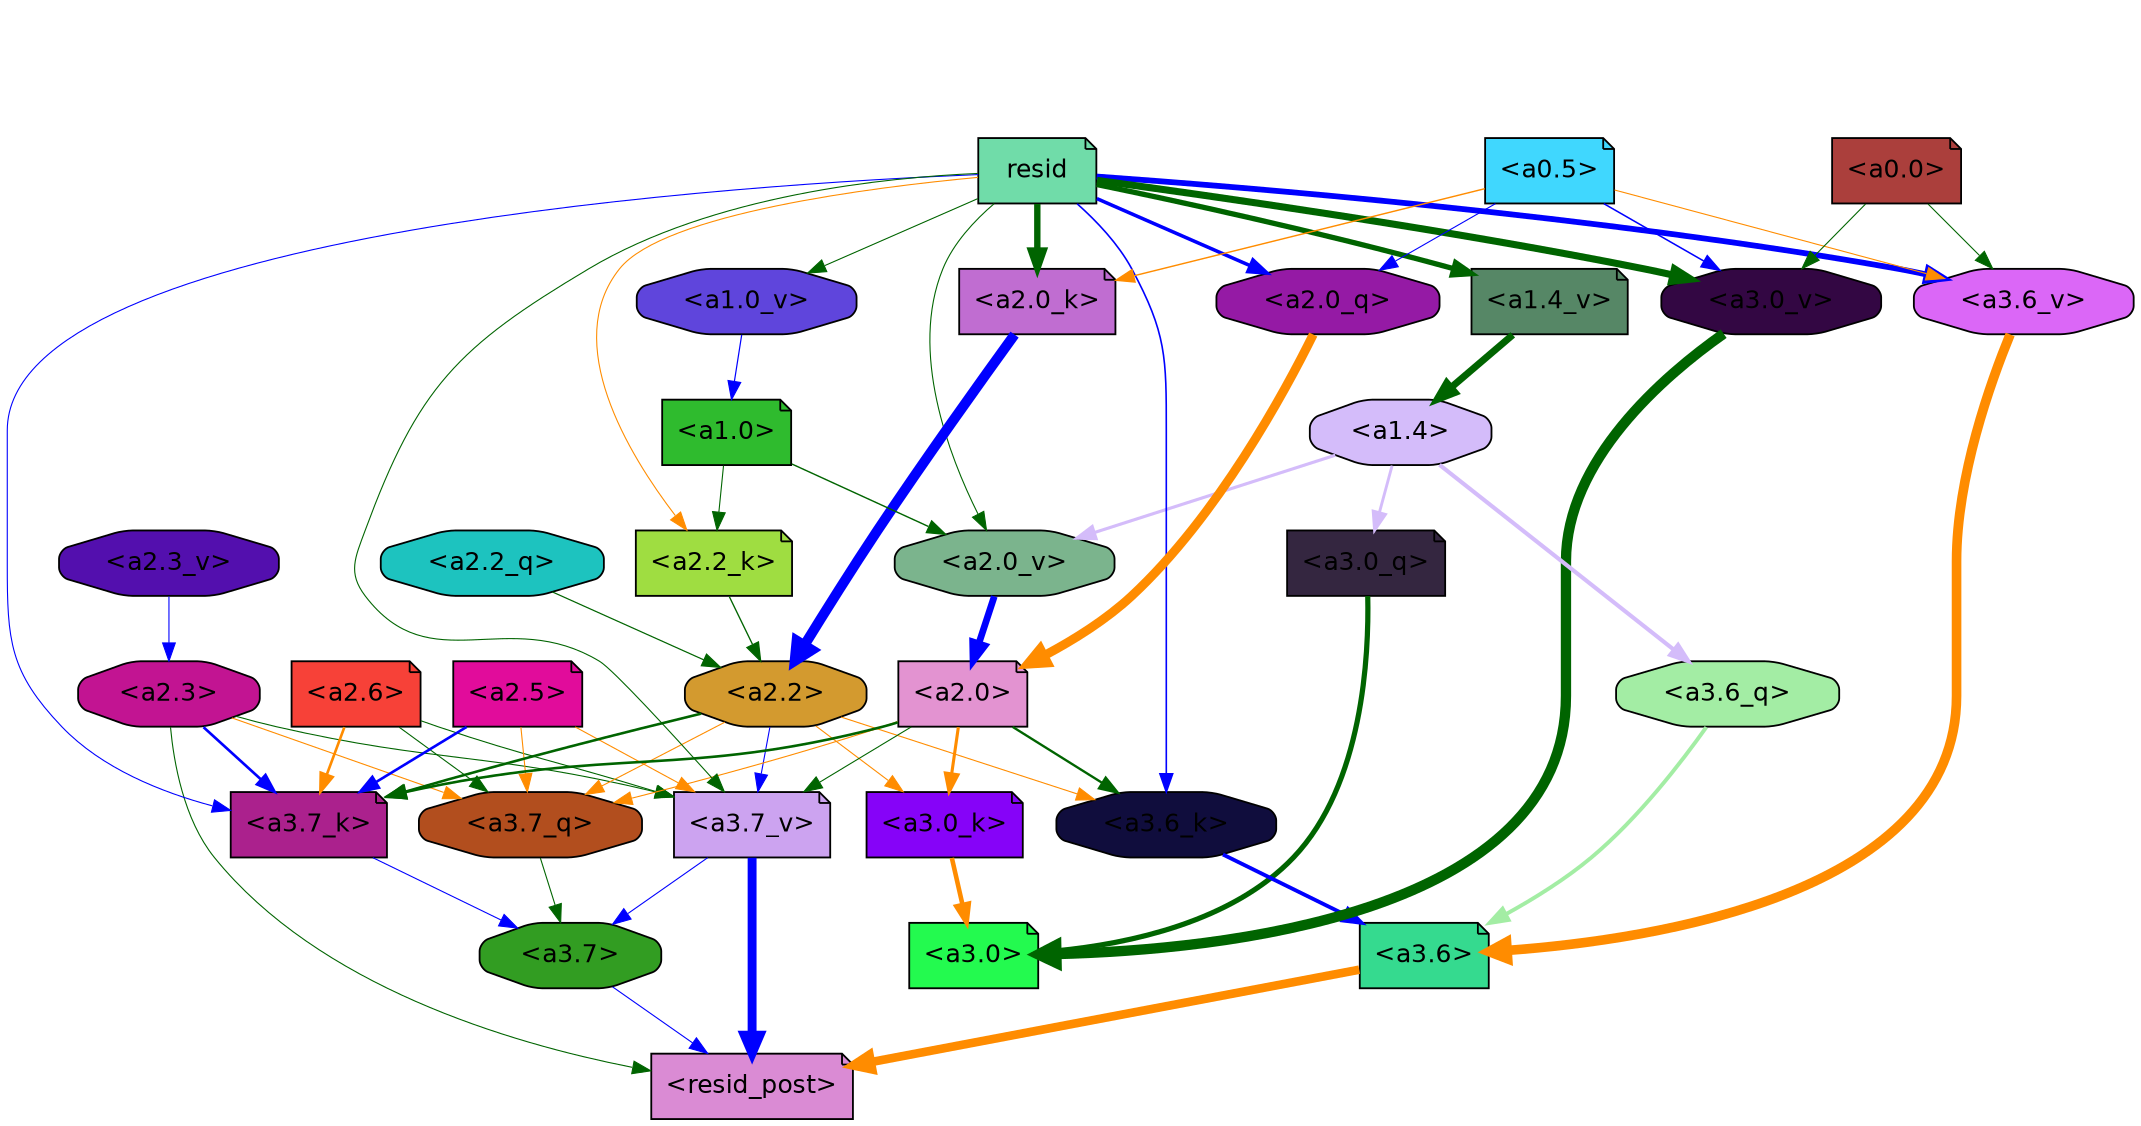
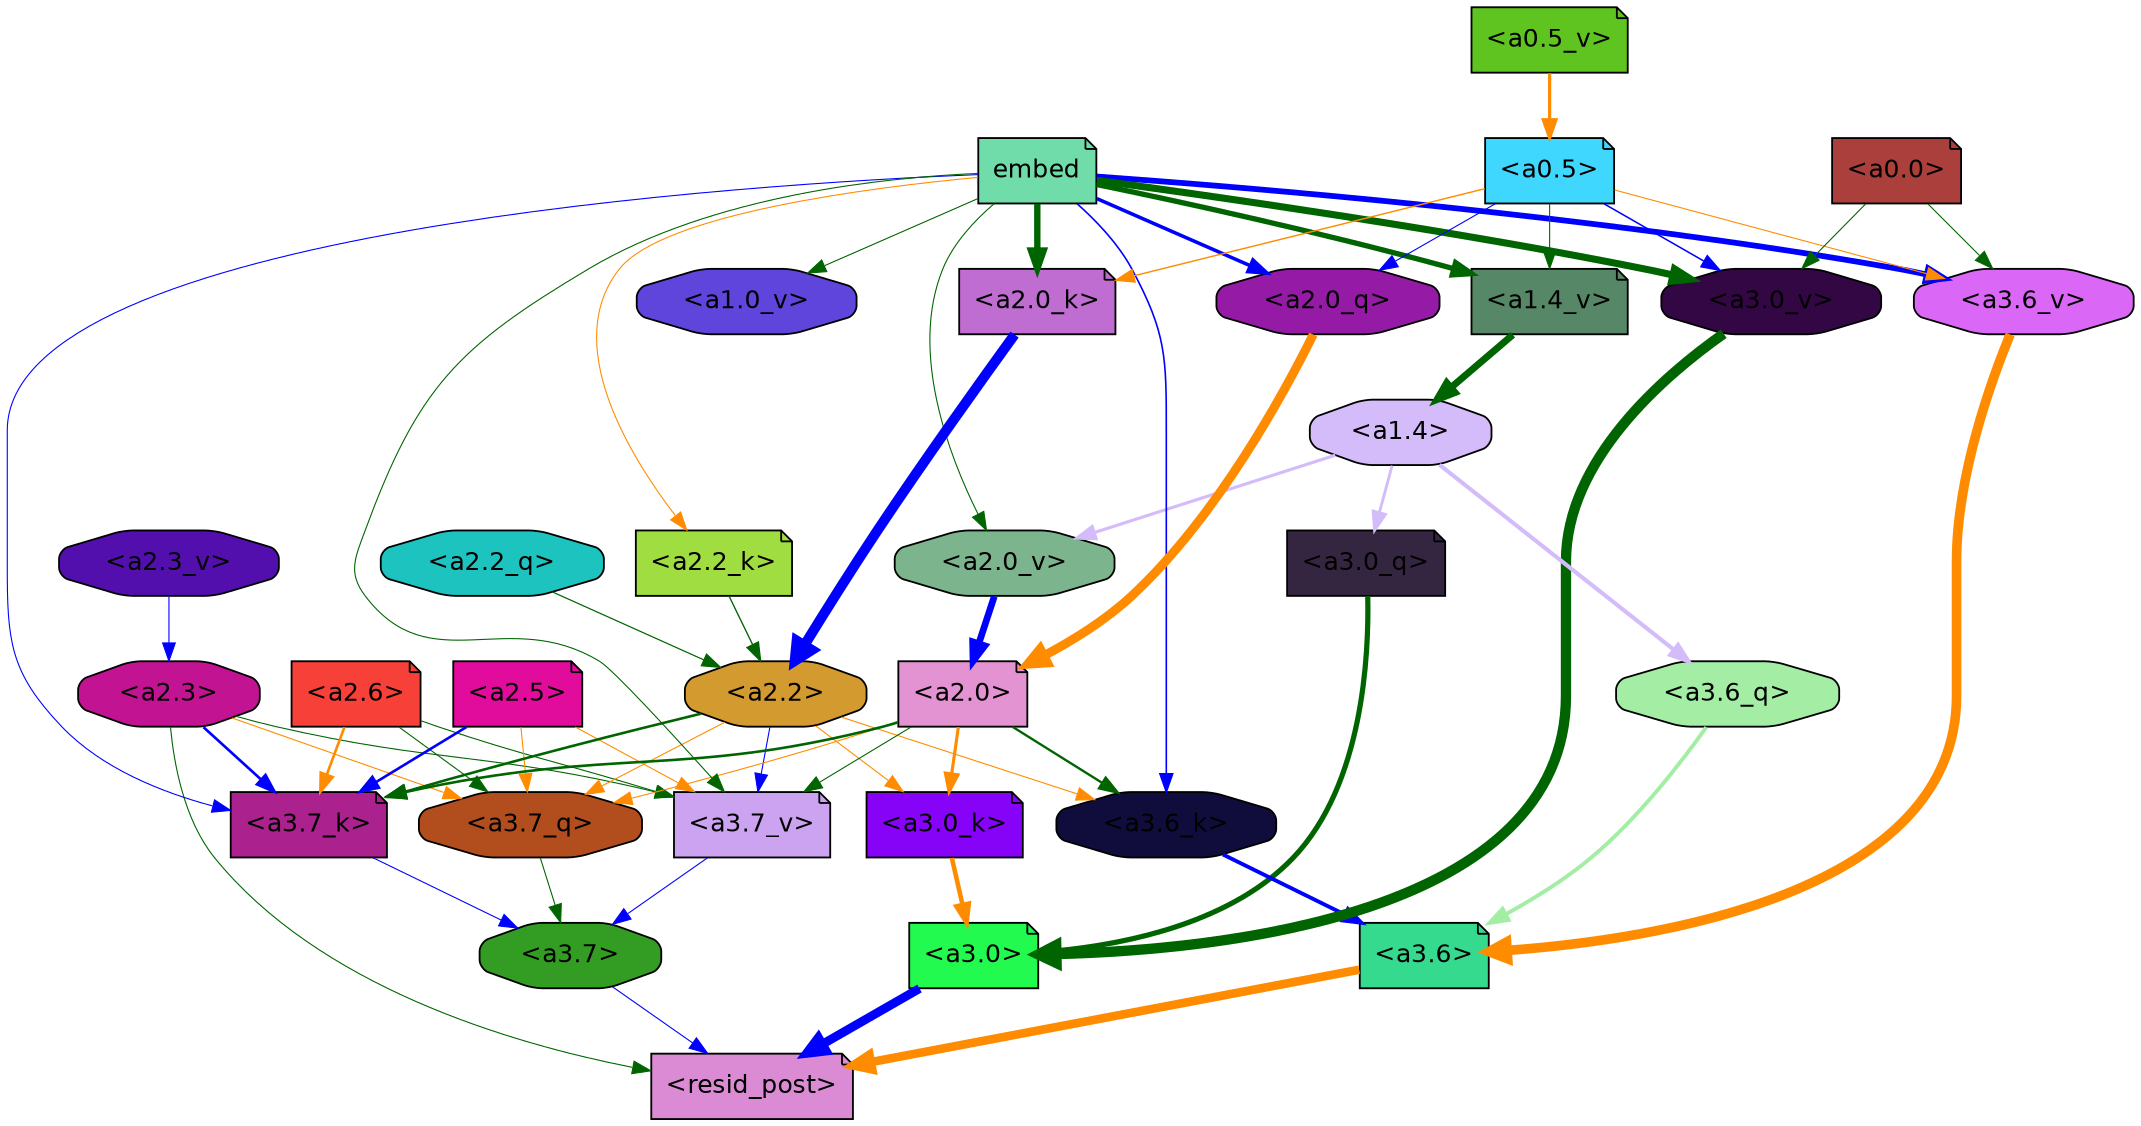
node "<a0.5_v>": added
node "resid": label "resid" -> "embed"
edge "<a0.5>" -> "<a1.4_v>": added
node "<a1.0>": removed
edge "<a3.7_v>" -> "<resid_post>": now "<a3.0>" -> "<resid_post>"
